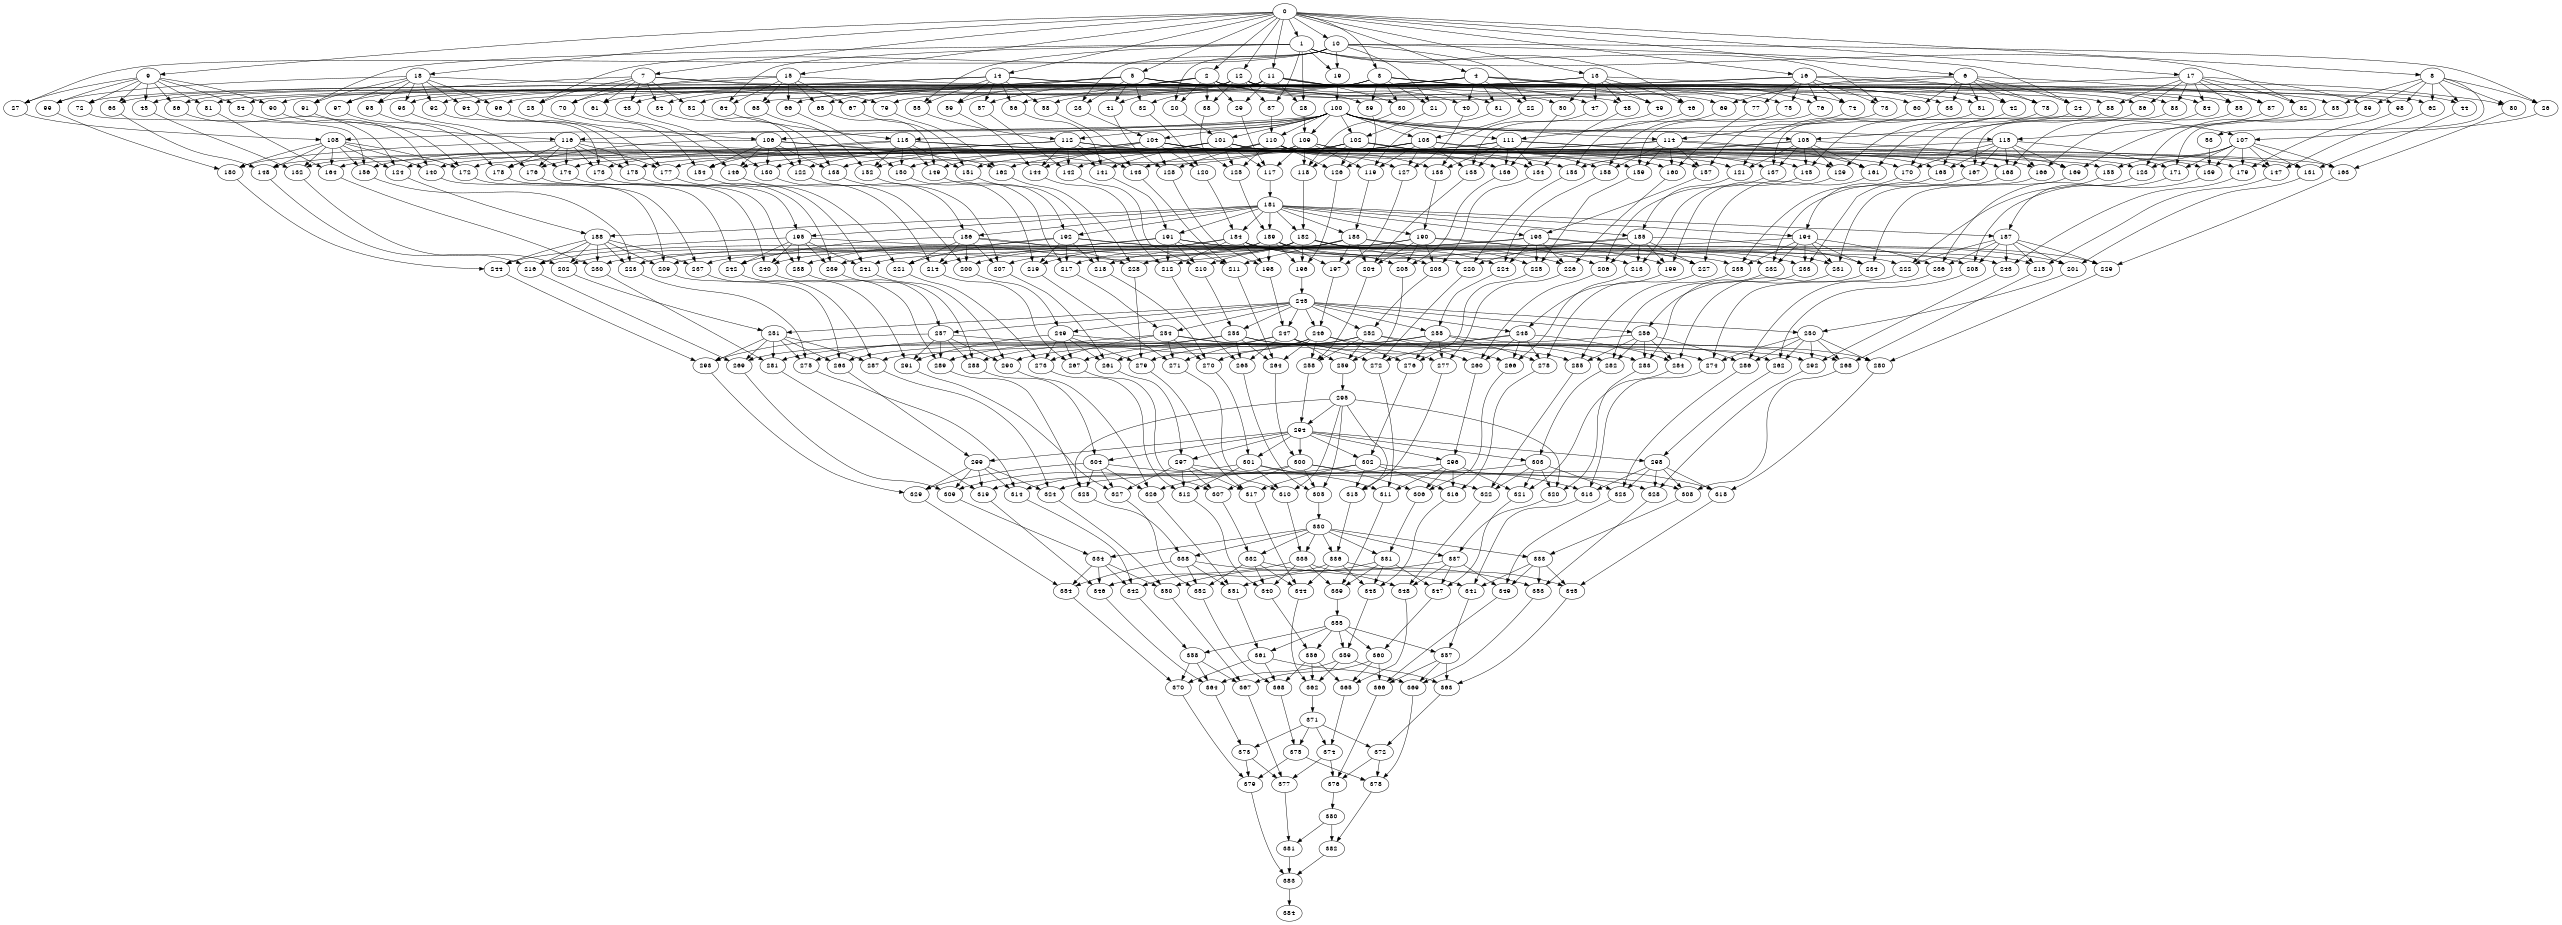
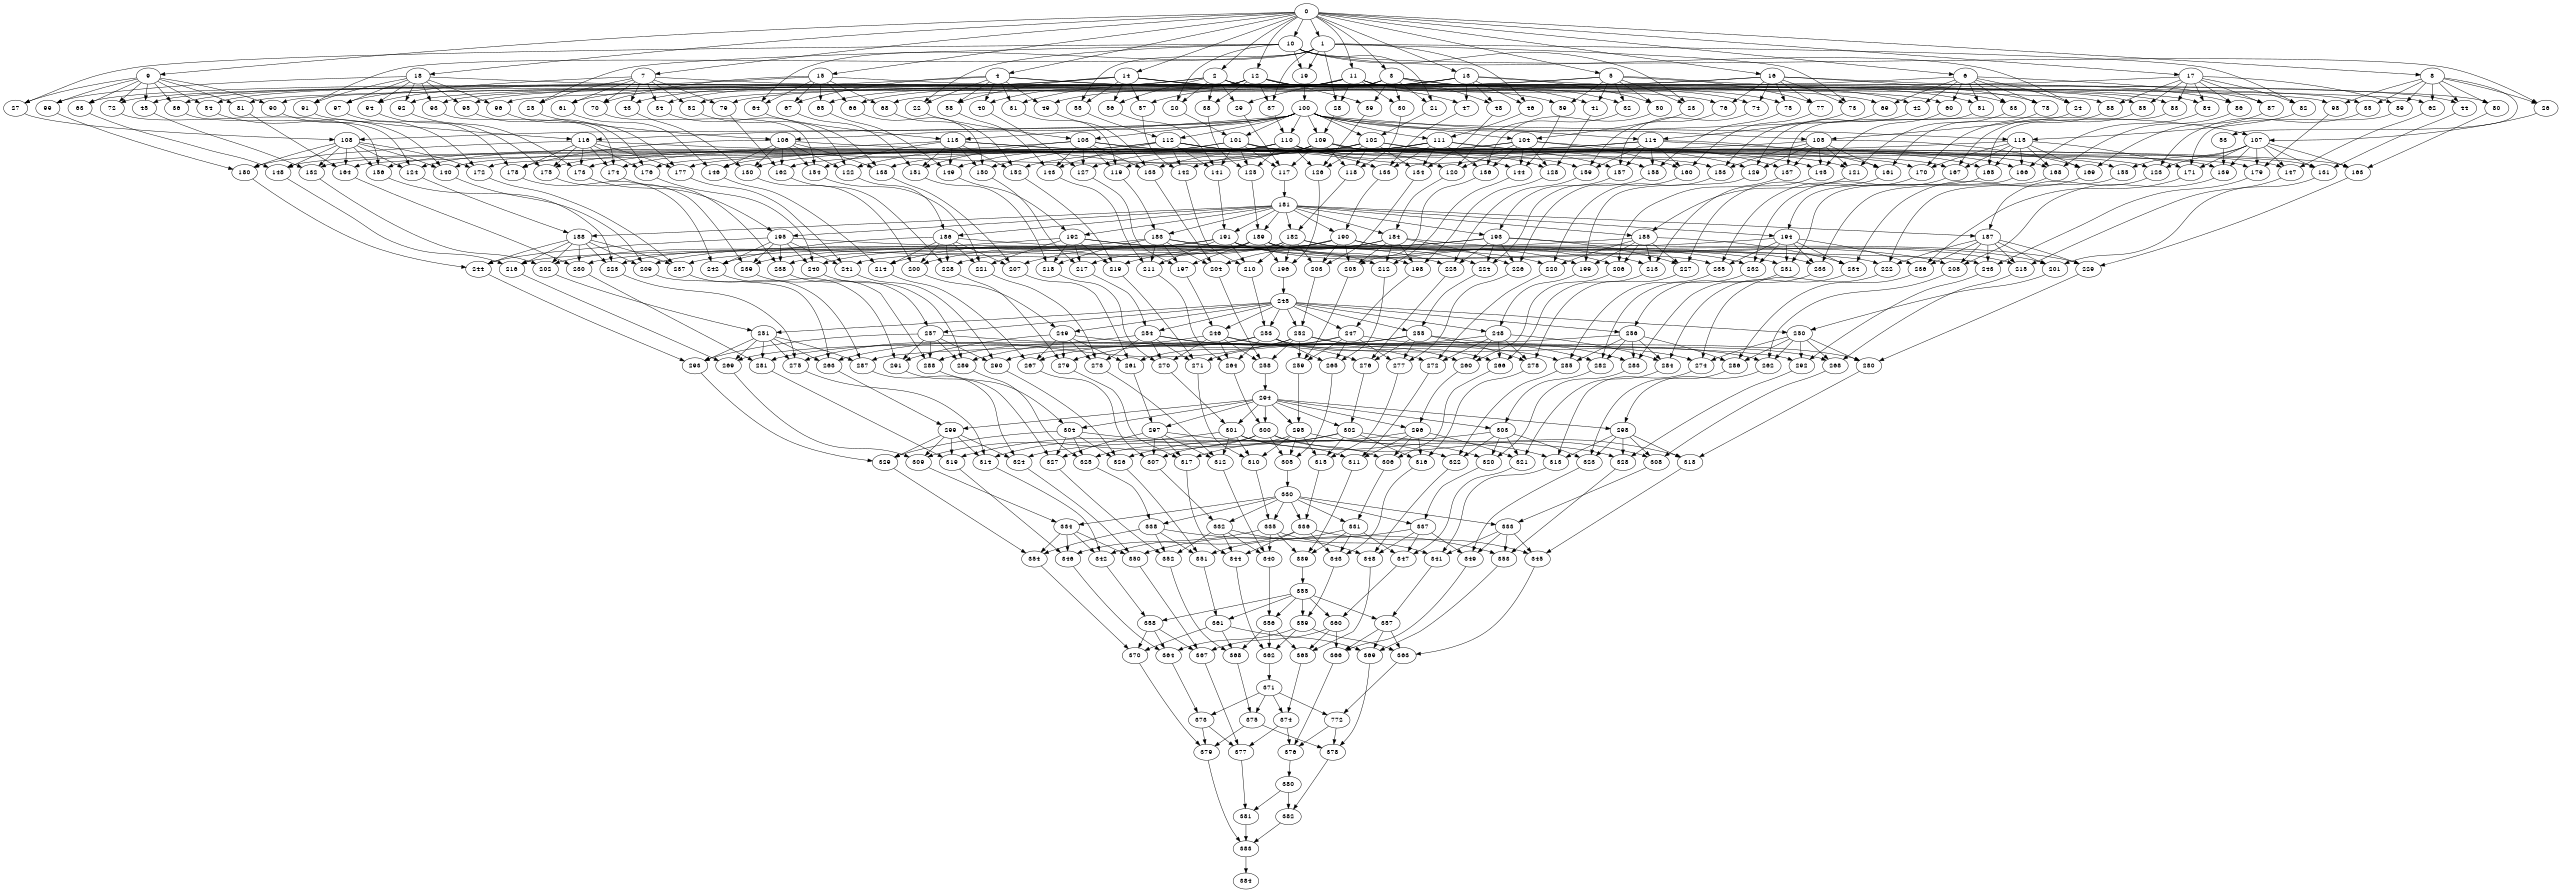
edge "109" -> "120": added
edge "295" -> "294": reversed
node "372": label "372" -> "772"
